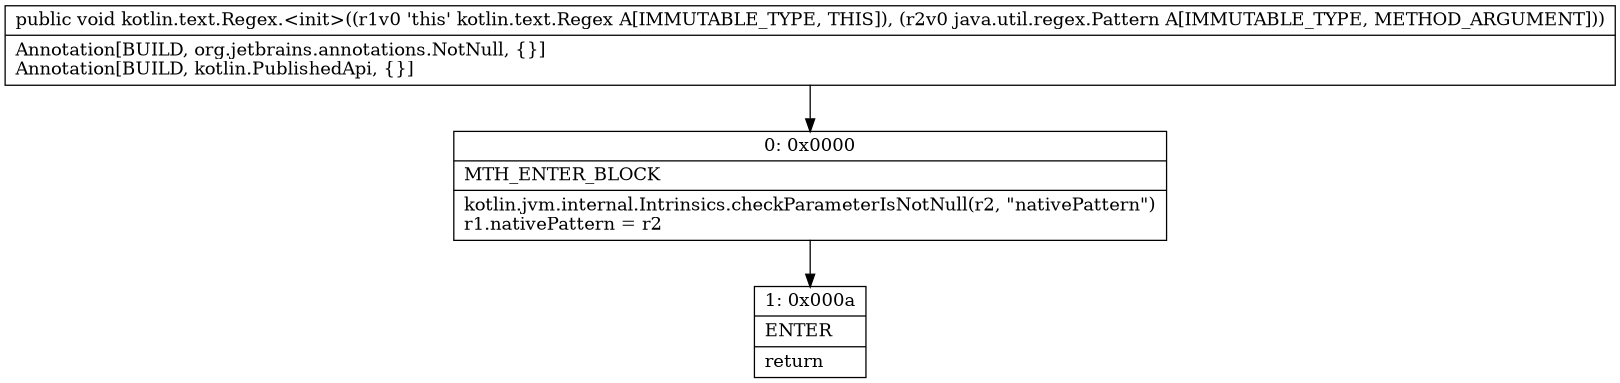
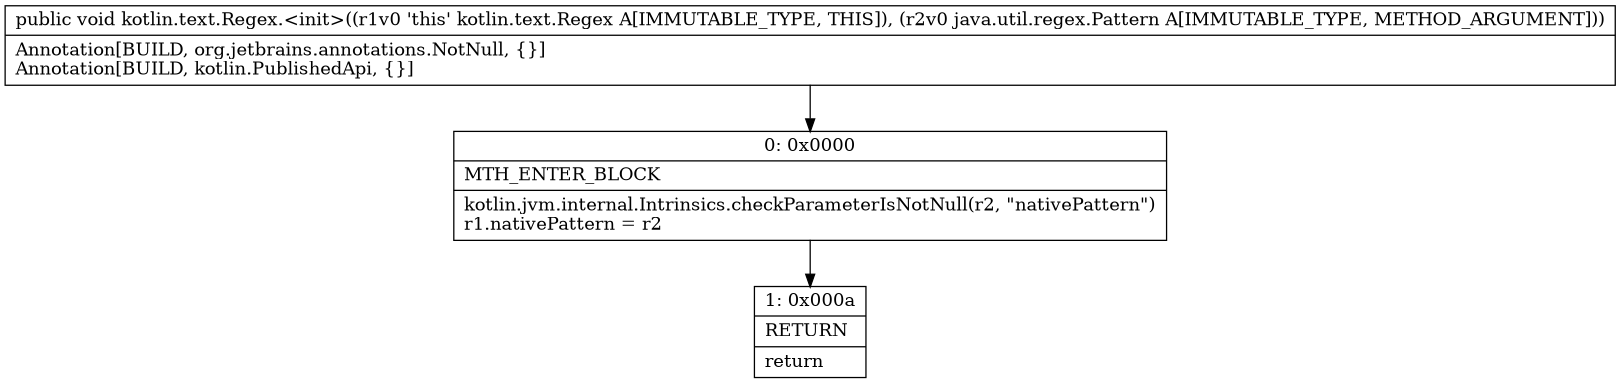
node "1: 0x000a": text "ENTER" -> "RETURN"
